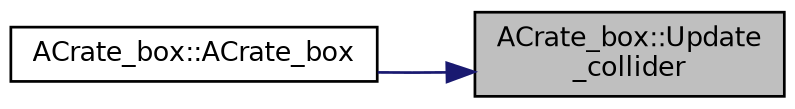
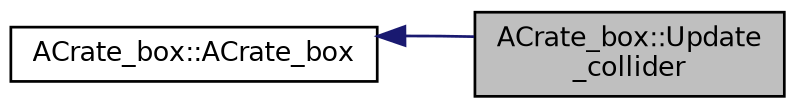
edge "ACrate_box::ACrate_box" -> "ACrate_box::Update _collider": reversed
